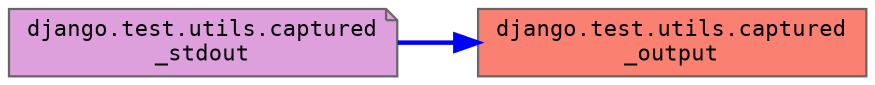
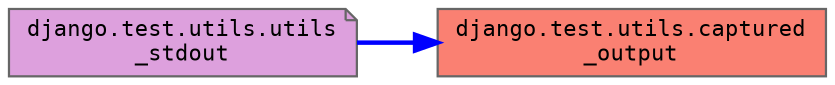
node "django.test.utils.captured _stdout": label "django.test.utils.captured _stdout" -> "django.test.utils.utils _stdout"
